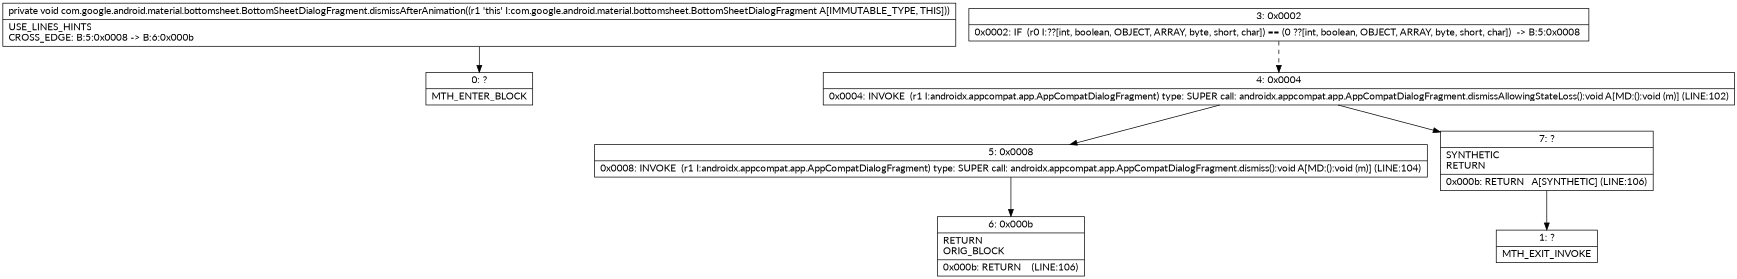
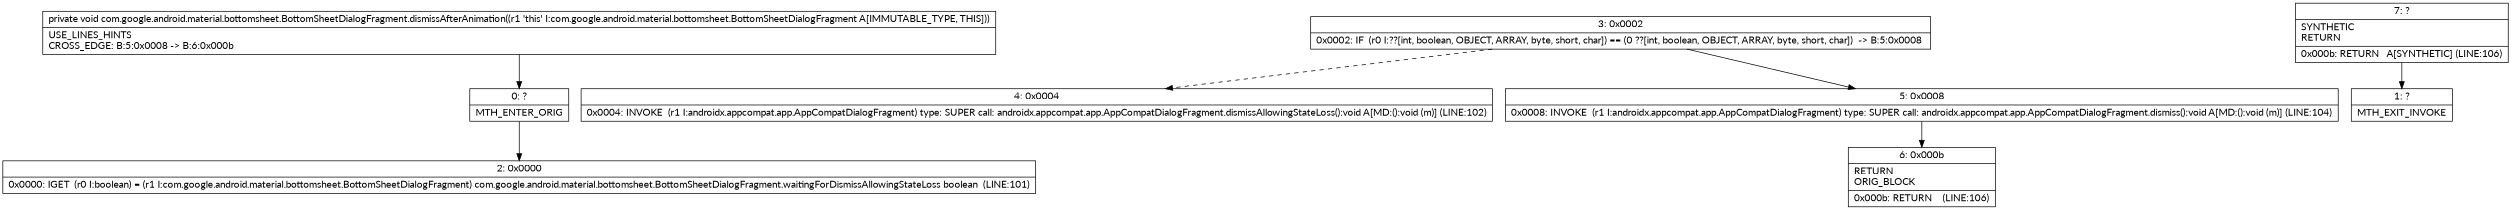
node "0: ?": text "MTH_ENTER_BLOCK" -> "MTH_ENTER_ORIG"
edge "4: 0x0004" -> "7: ?": removed
edge "4: 0x0004" -> "5: 0x0008": now "3: 0x0002" -> "5: 0x0008"
node "2: 0x0000": added
